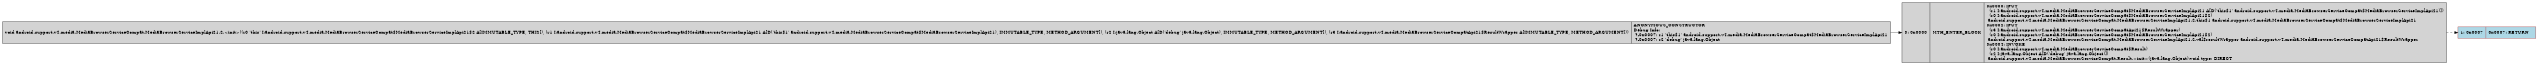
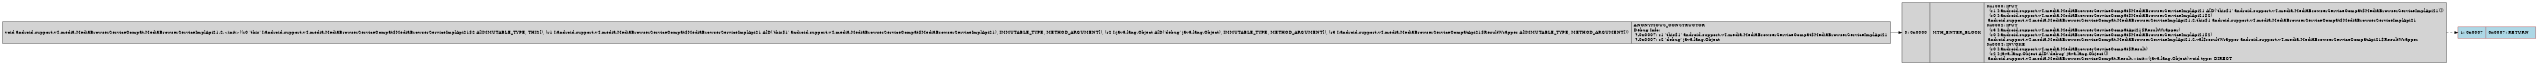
node "0: 0x0000": text "0x0000: IPUT" -> "0x1000: IPUT"
